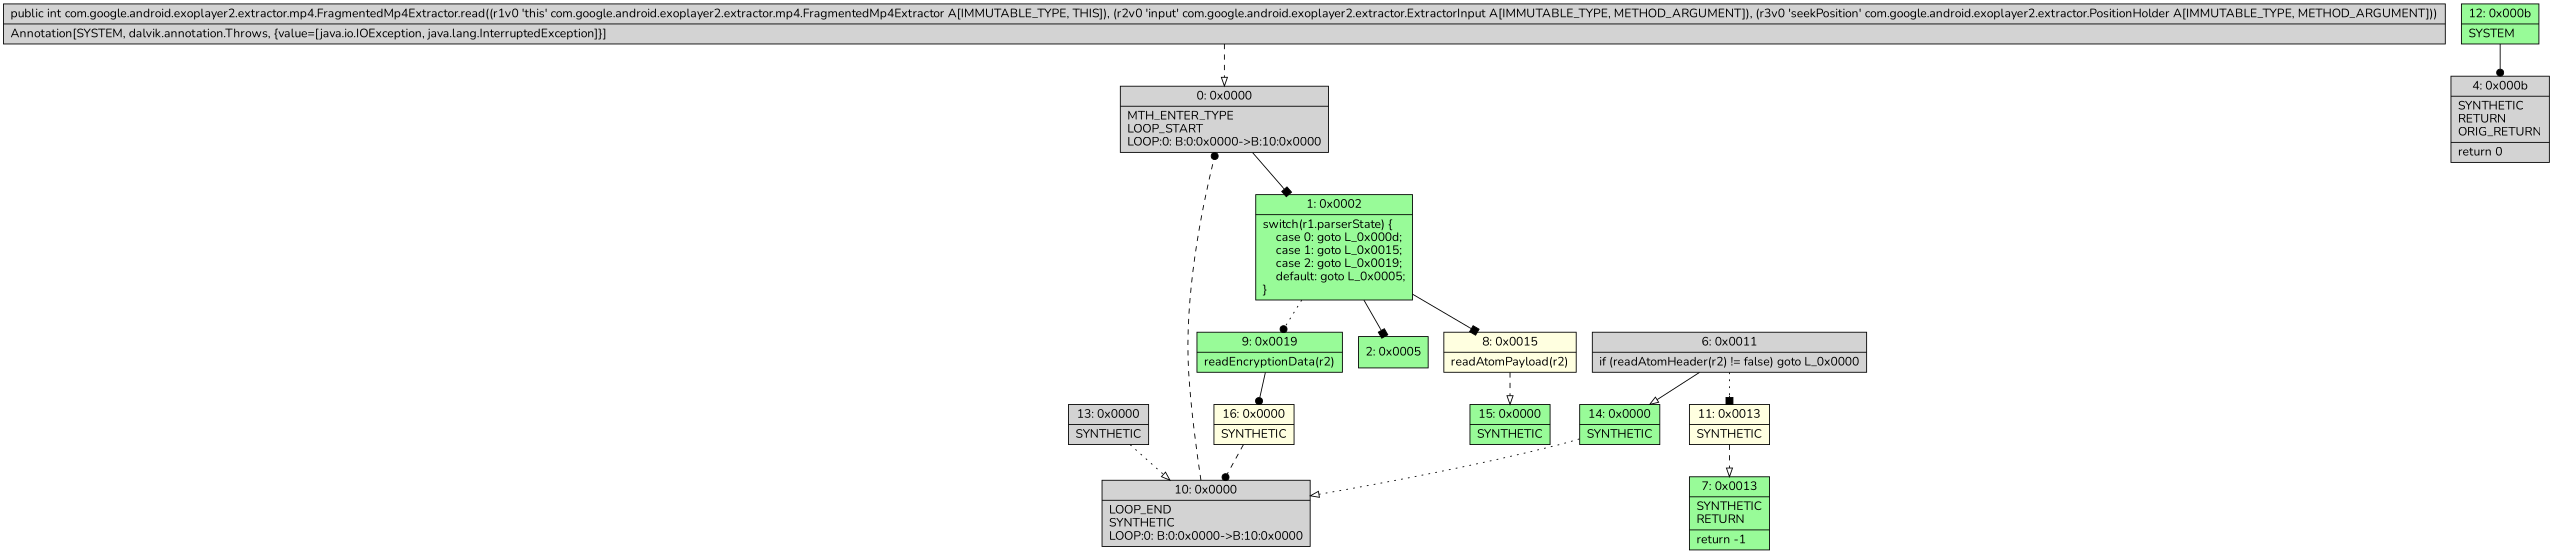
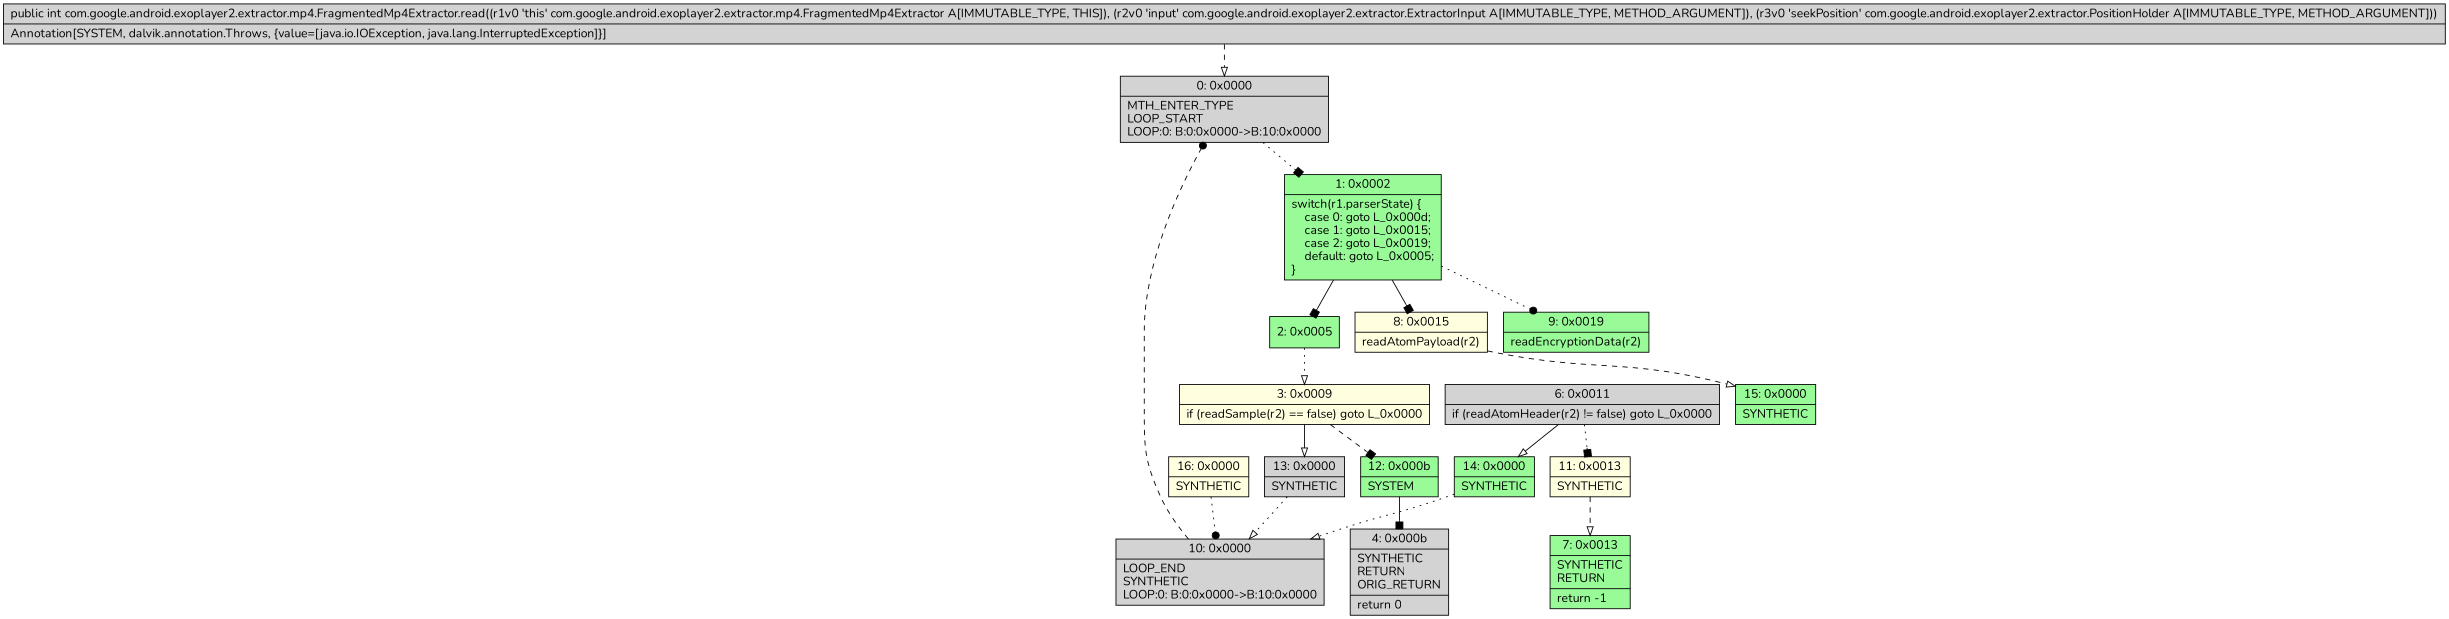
edge "12: 0x000b" -> "4: 0x000b": arrowhead dot -> box
edge "0: 0x0000" -> "1: 0x0002": style solid -> dotted
edge "9: 0x0019" -> "16: 0x0000": removed
node "3: 0x0009": added
edge "16: 0x0000" -> "10: 0x0000": style dashed -> dotted
